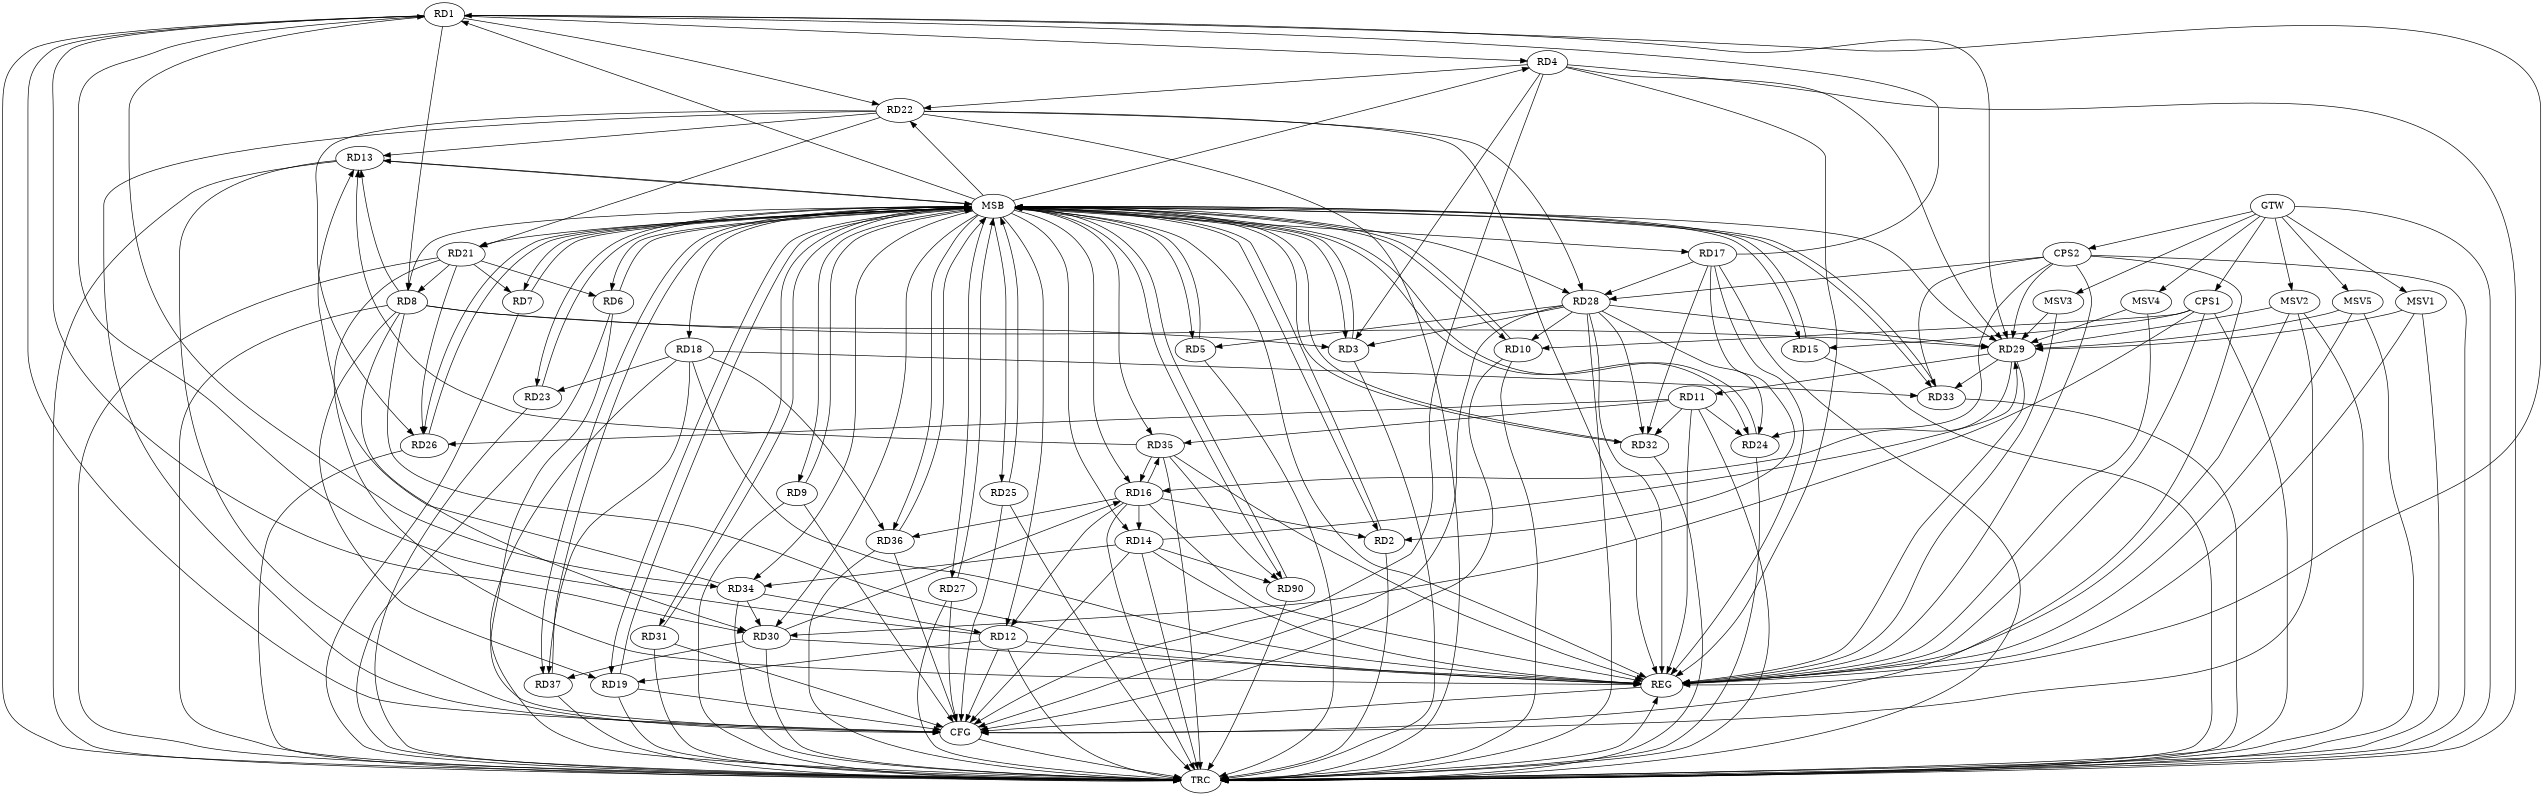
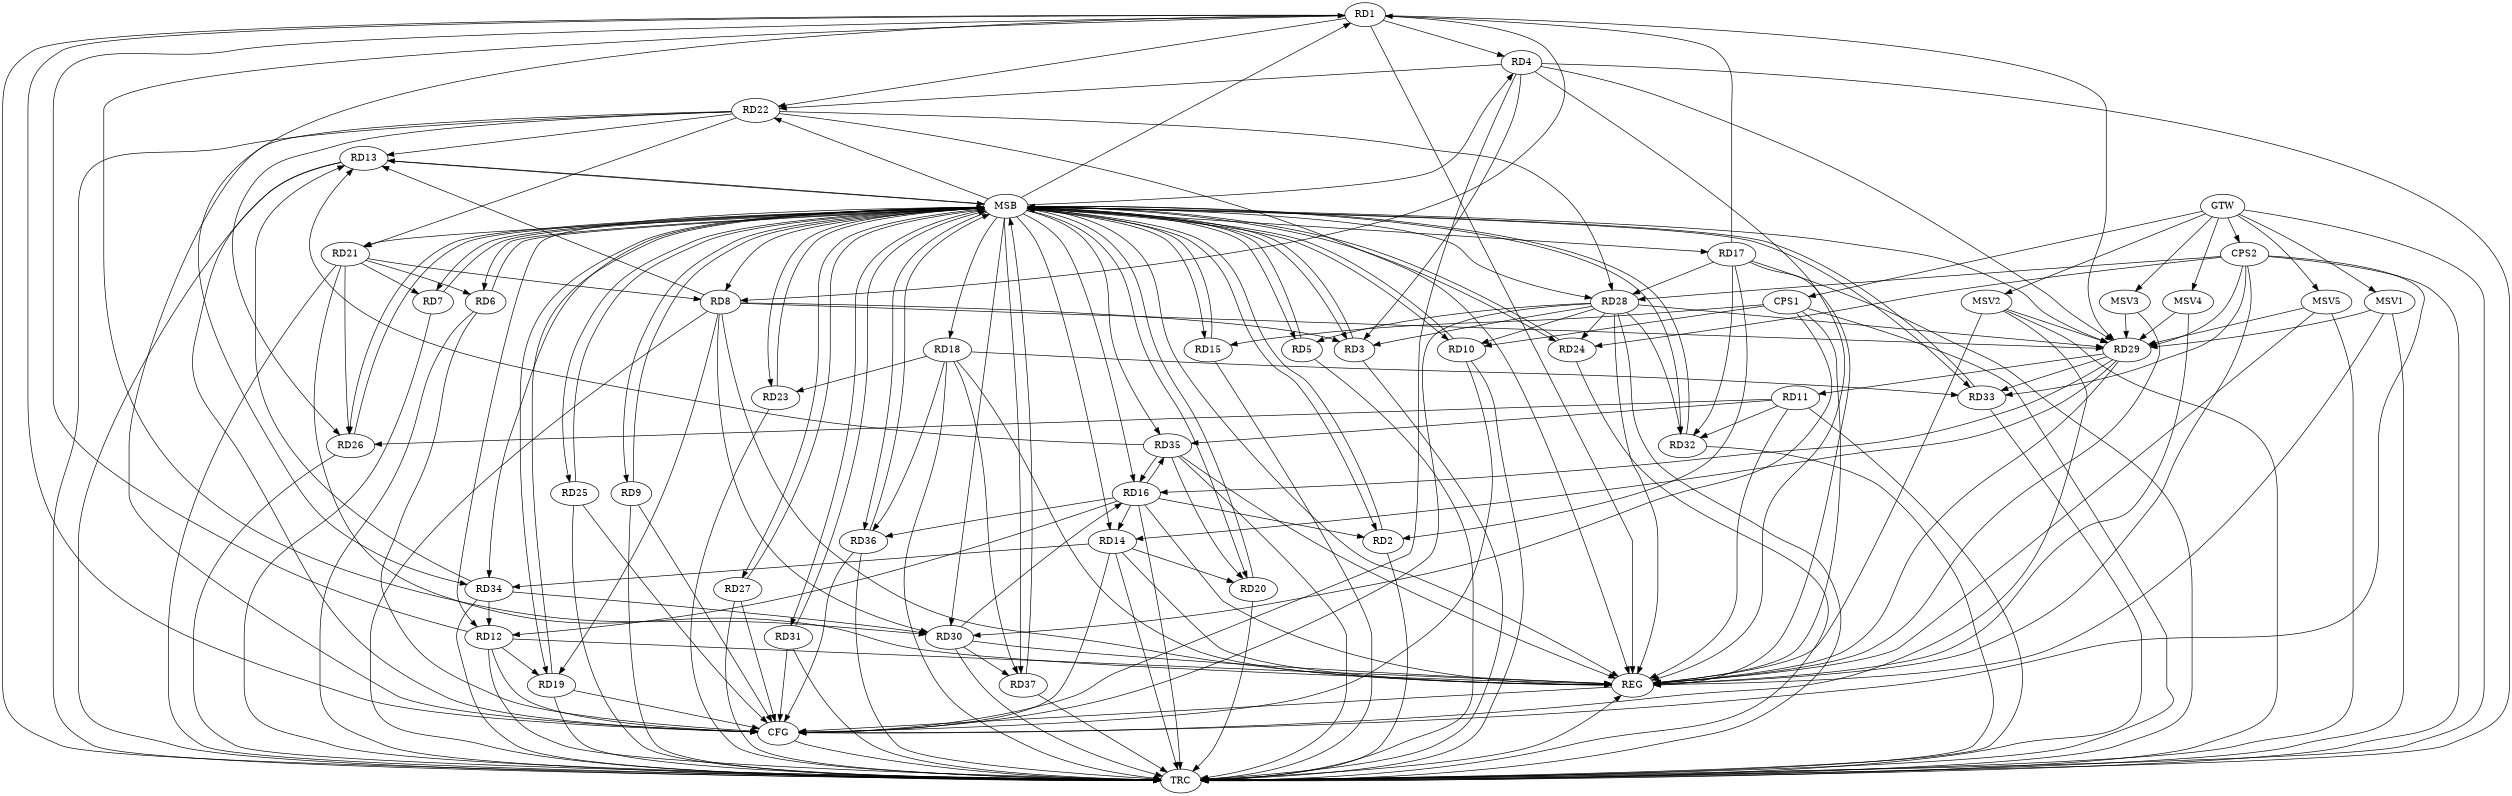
edge "RD11" -> "RD24": removed
edge "RD14" -> "RD29": reversed
node "RD90": label "RD90" -> "RD20"
